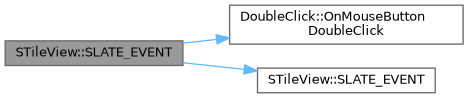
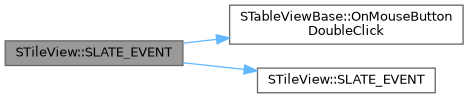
node "DoubleClick::OnMouseButton DoubleClick": label "DoubleClick::OnMouseButton DoubleClick" -> "STableViewBase::OnMouseButton DoubleClick"
